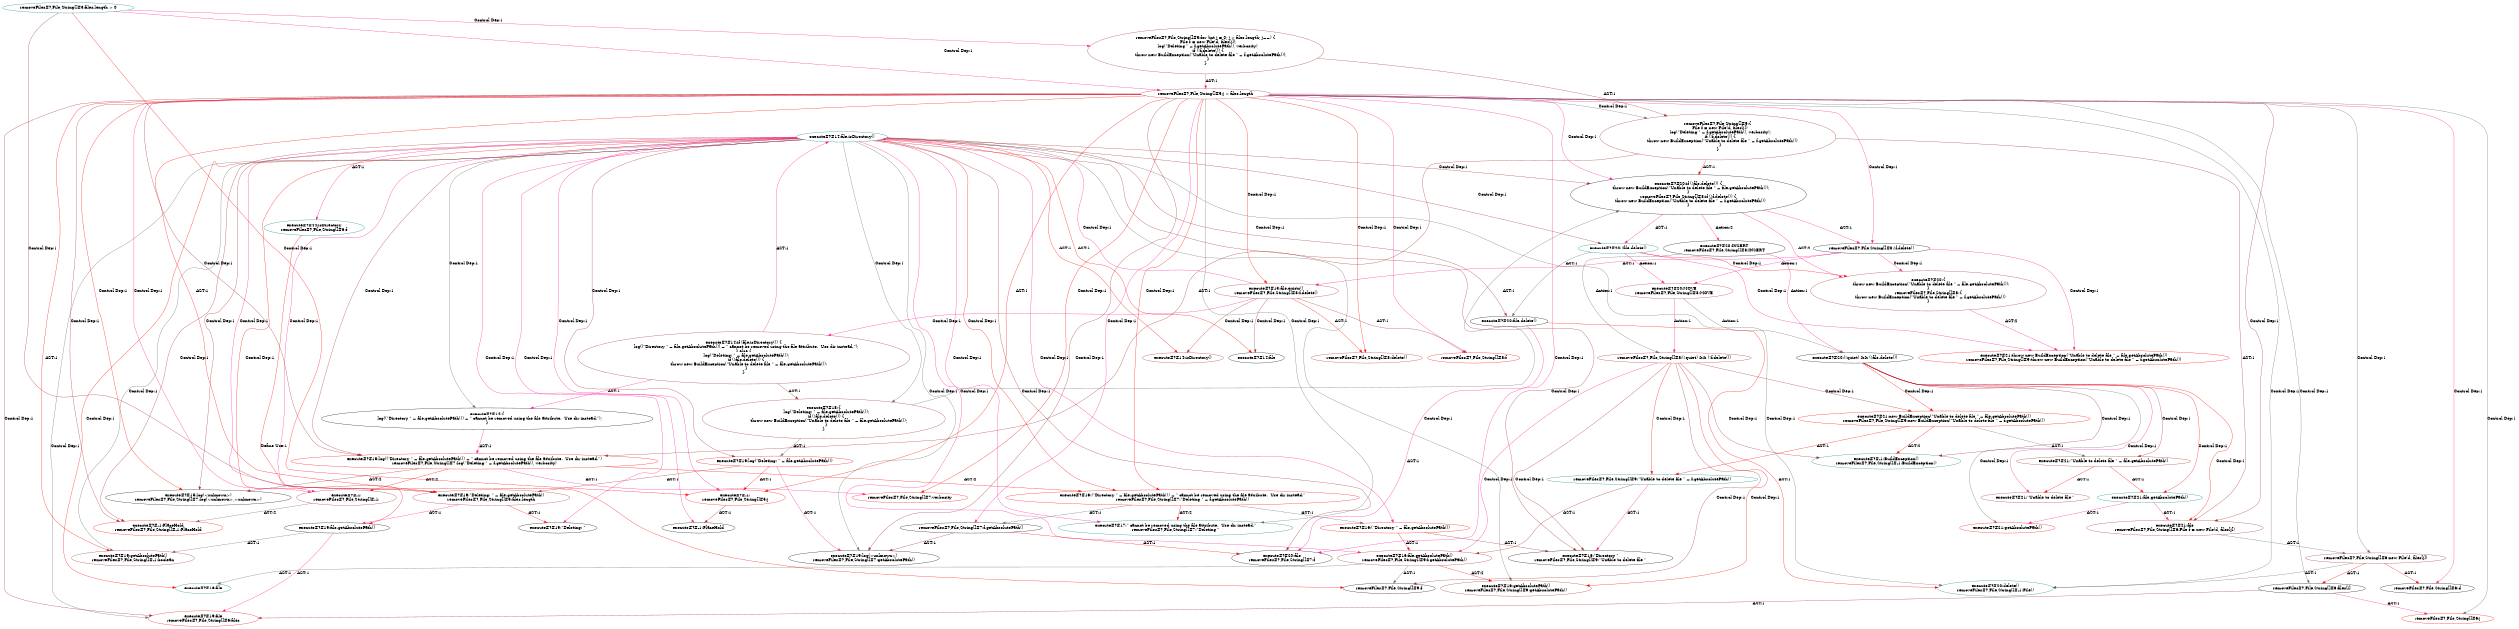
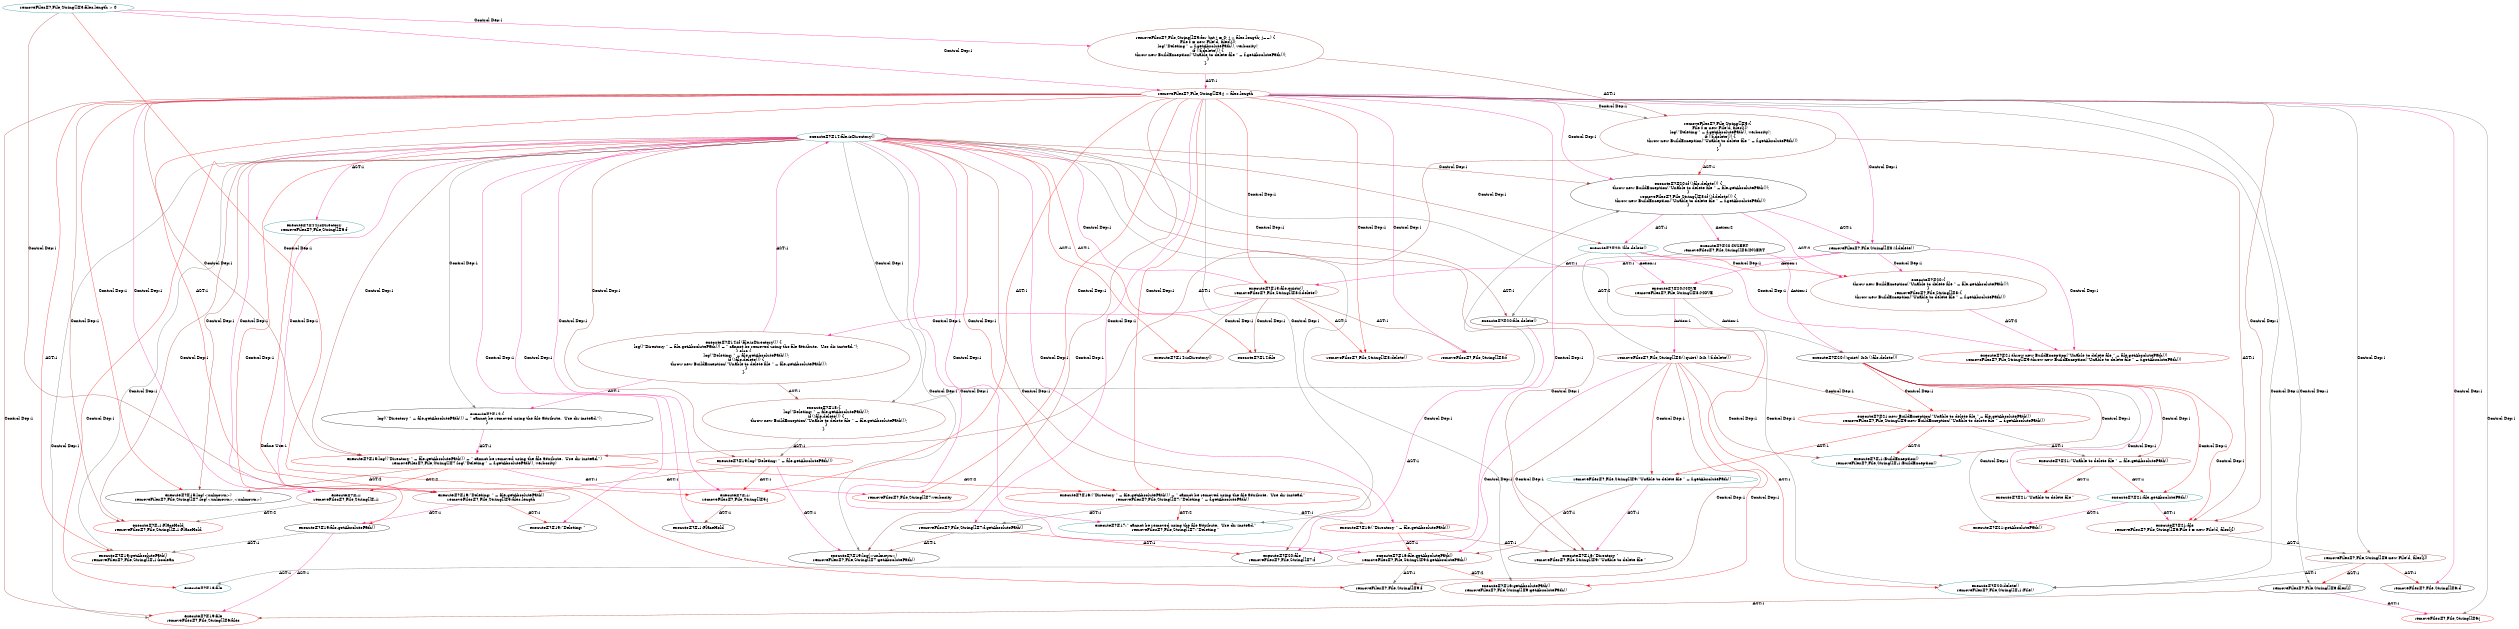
edge "execute#?#20:INSERT removeFiles#?,File,String[]#8:INSERT" -> "removeFiles#?,File,String[]#8:(!quiet) && (!f.delete())": label "Action:1" -> "AST:2"
